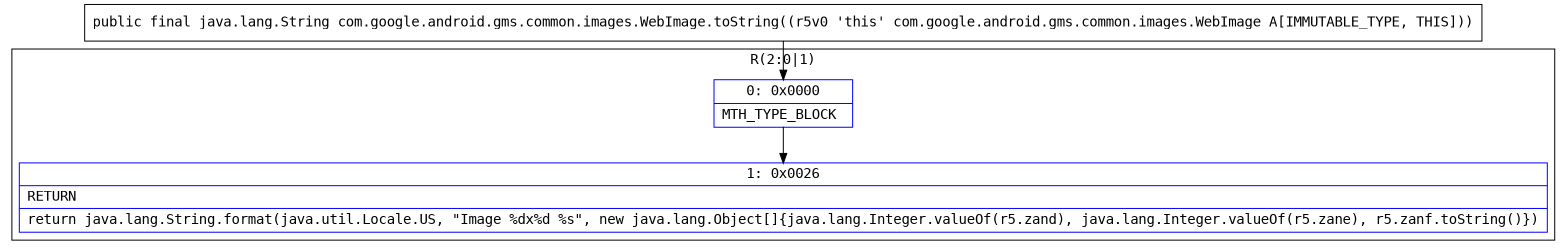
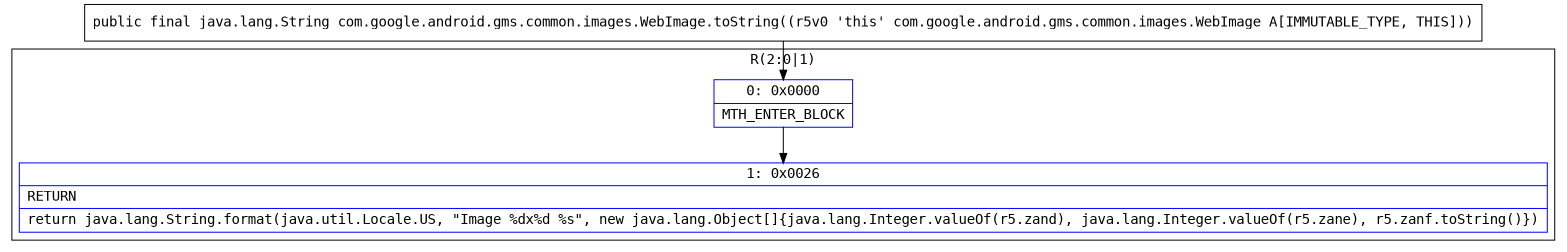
node "0: 0x0000": text "MTH_TYPE_BLOCK" -> "MTH_ENTER_BLOCK"
